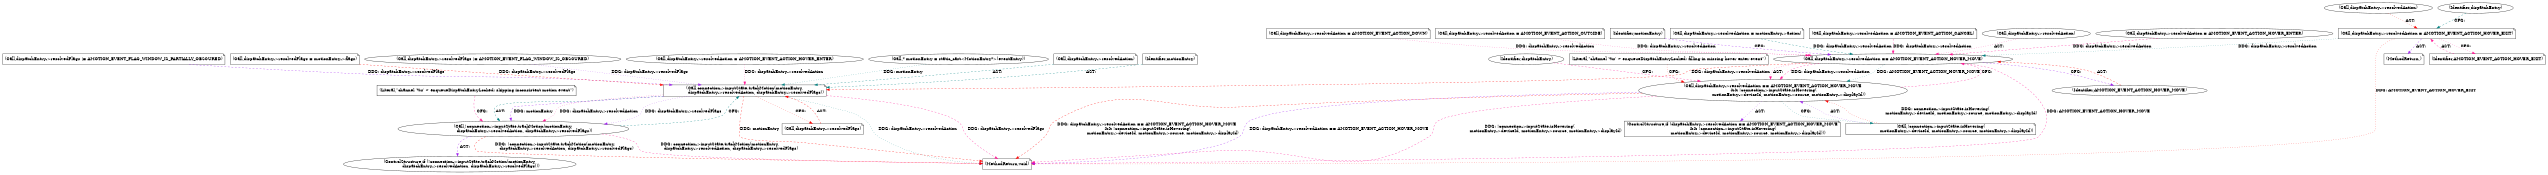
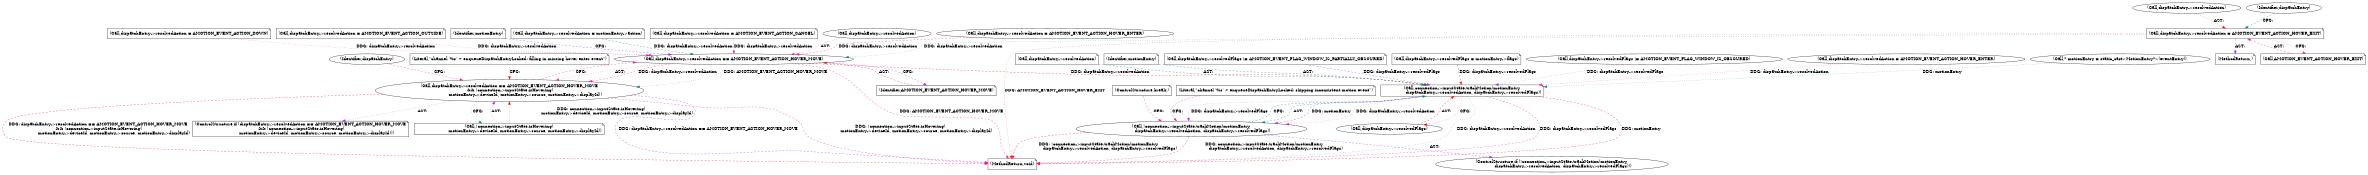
node "(Identifier,AMOTION_EVENT_ACTION_HOVER_EXIT)": label "(Identifier,AMOTION_EVENT_ACTION_HOVER_EXIT)" -> "(Call,AMOTION_EVENT_ACTION_HOVER_EXIT)"
node "(ControlStructure,break;)": added
node "(Identifier,AMOTION_EVENT_ACTION_HOVER_MOVE)": shape ellipse -> note
node "(Call,dispatchEntry->resolvedFlags)": shape note -> ellipse
